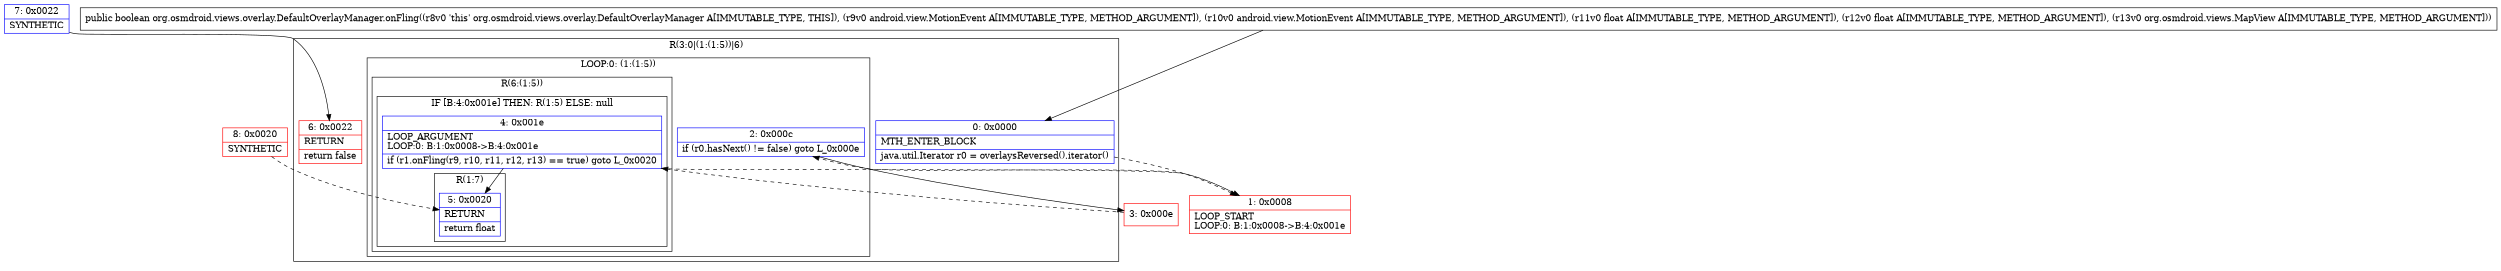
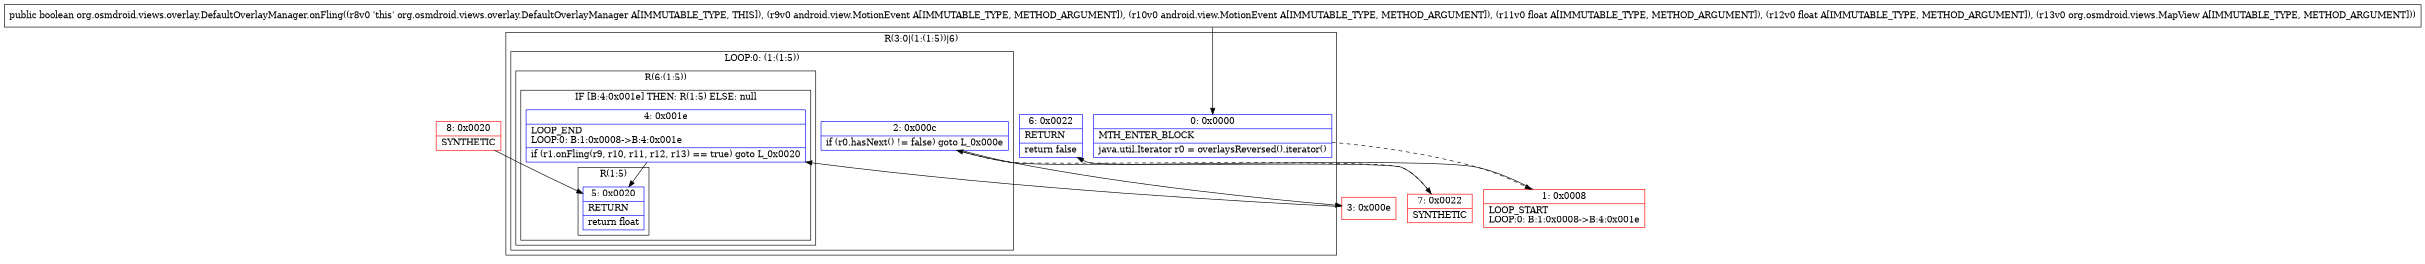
node "7: 0x0022": color blue -> red
node "4: 0x001e": text "LOOP_ARGUMENT" -> "LOOP_END"
node "6: 0x0022": color red -> blue
edge "2: 0x000c" -> "7: 0x0022": added
edge "4: 0x001e" -> "1: 0x0008": removed
edge "1: 0x0008" -> "2: 0x000c": style dashed -> solid
cluster "R(1:7)": label "R(1:7)" -> "R(1:5)"
edge "8: 0x0020" -> "5: 0x0020": style dashed -> solid
edge "3: 0x000e" -> "4: 0x001e": style dashed -> solid
